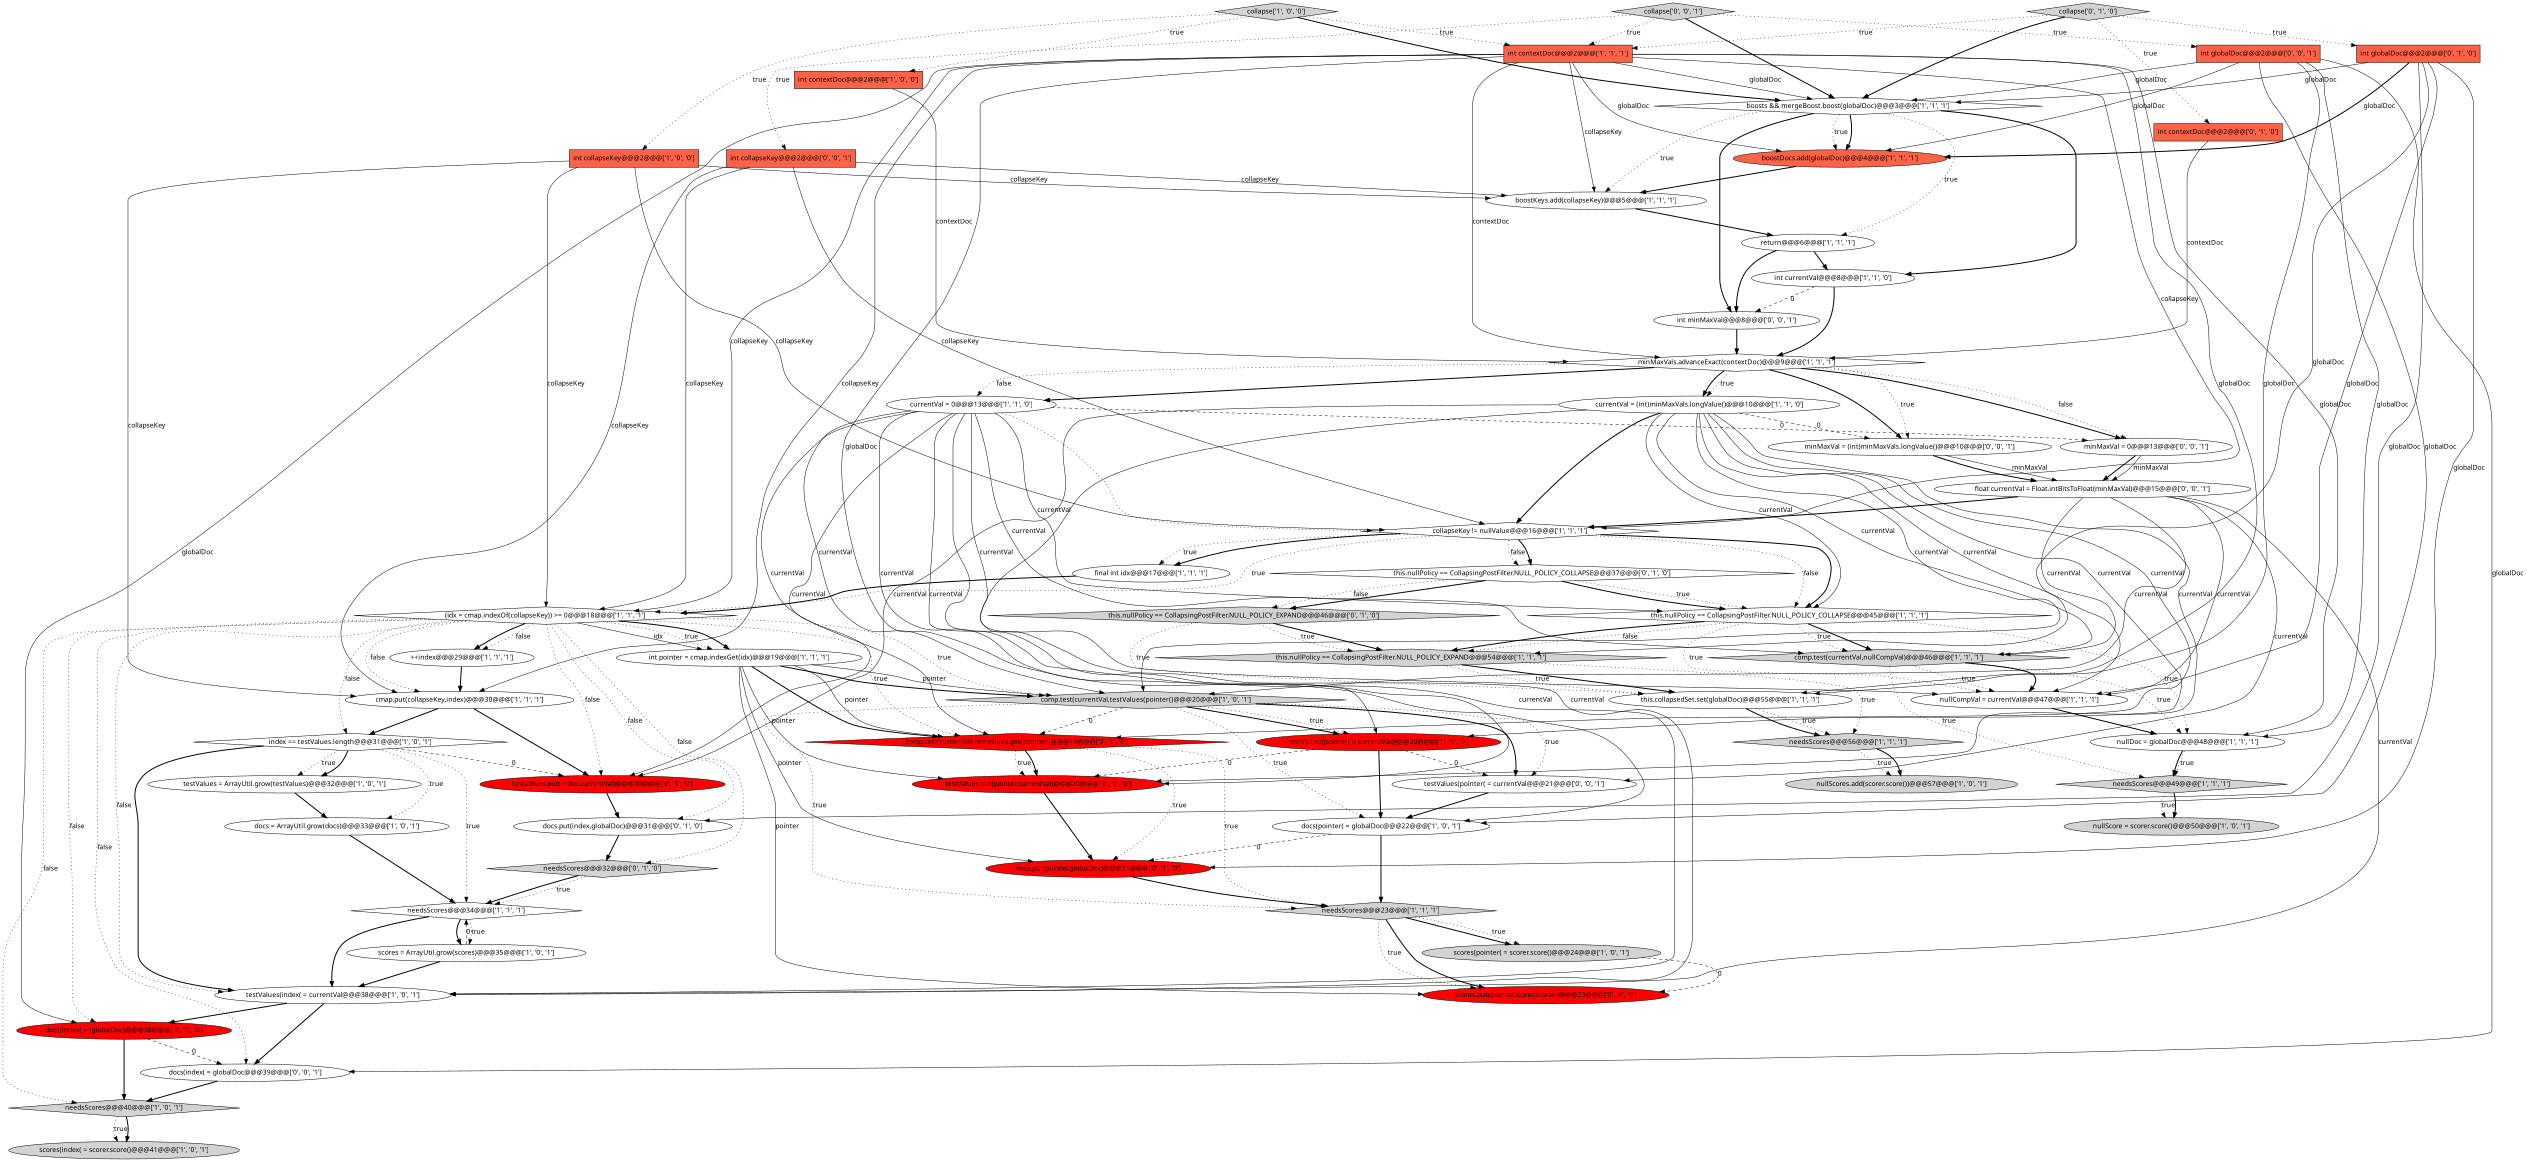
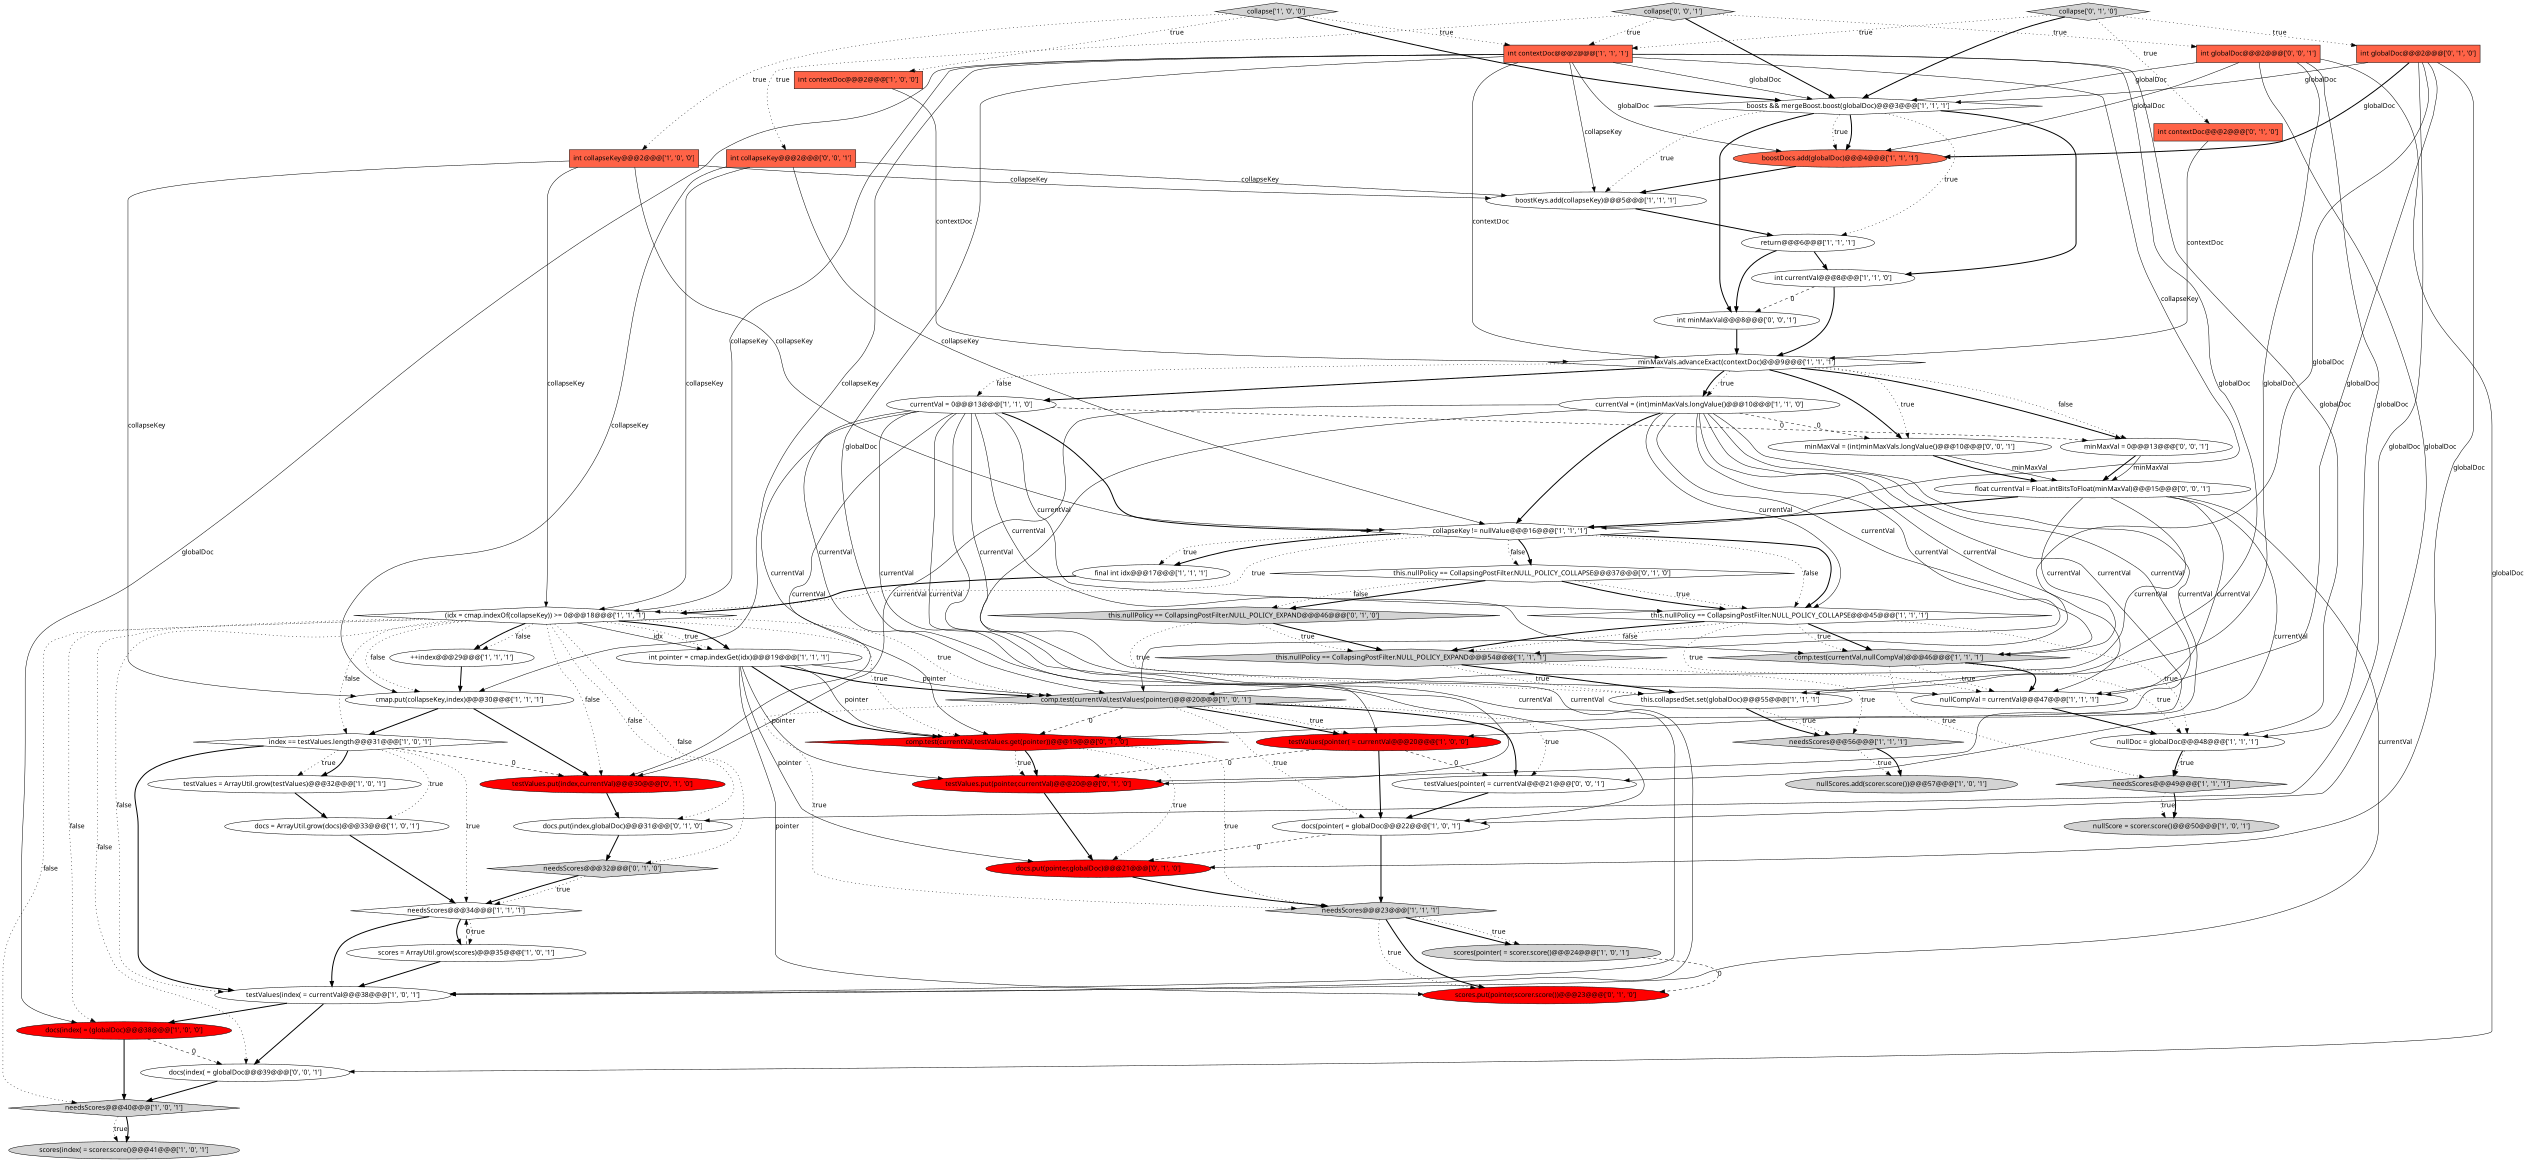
edge "currentVal = 0@@@13@@@['1', '1', '0']" -> "collapseKey != nullValue@@@16@@@['1', '1', '1']": style dotted -> bold
